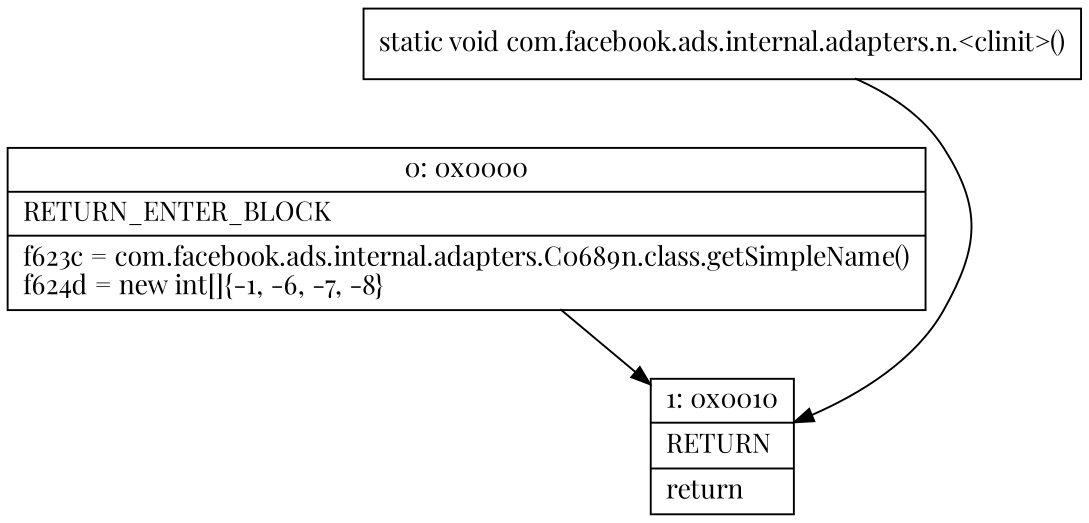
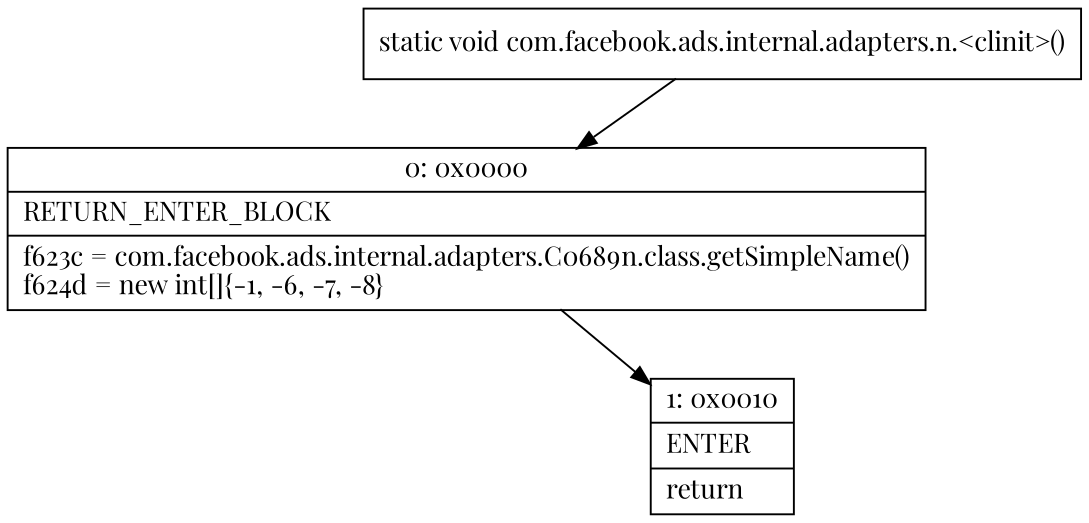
edge "static void com.facebook.ads.internal.adapters.n.<clinit>()" -> "1: 0x0010": now "static void com.facebook.ads.internal.adapters.n.<clinit>()" -> "0: 0x0000"
node "1: 0x0010": text "RETURN" -> "ENTER"
